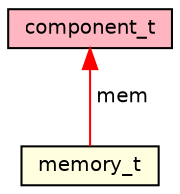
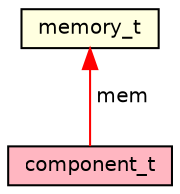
edge "memory_t" -> "component_t": reversed
